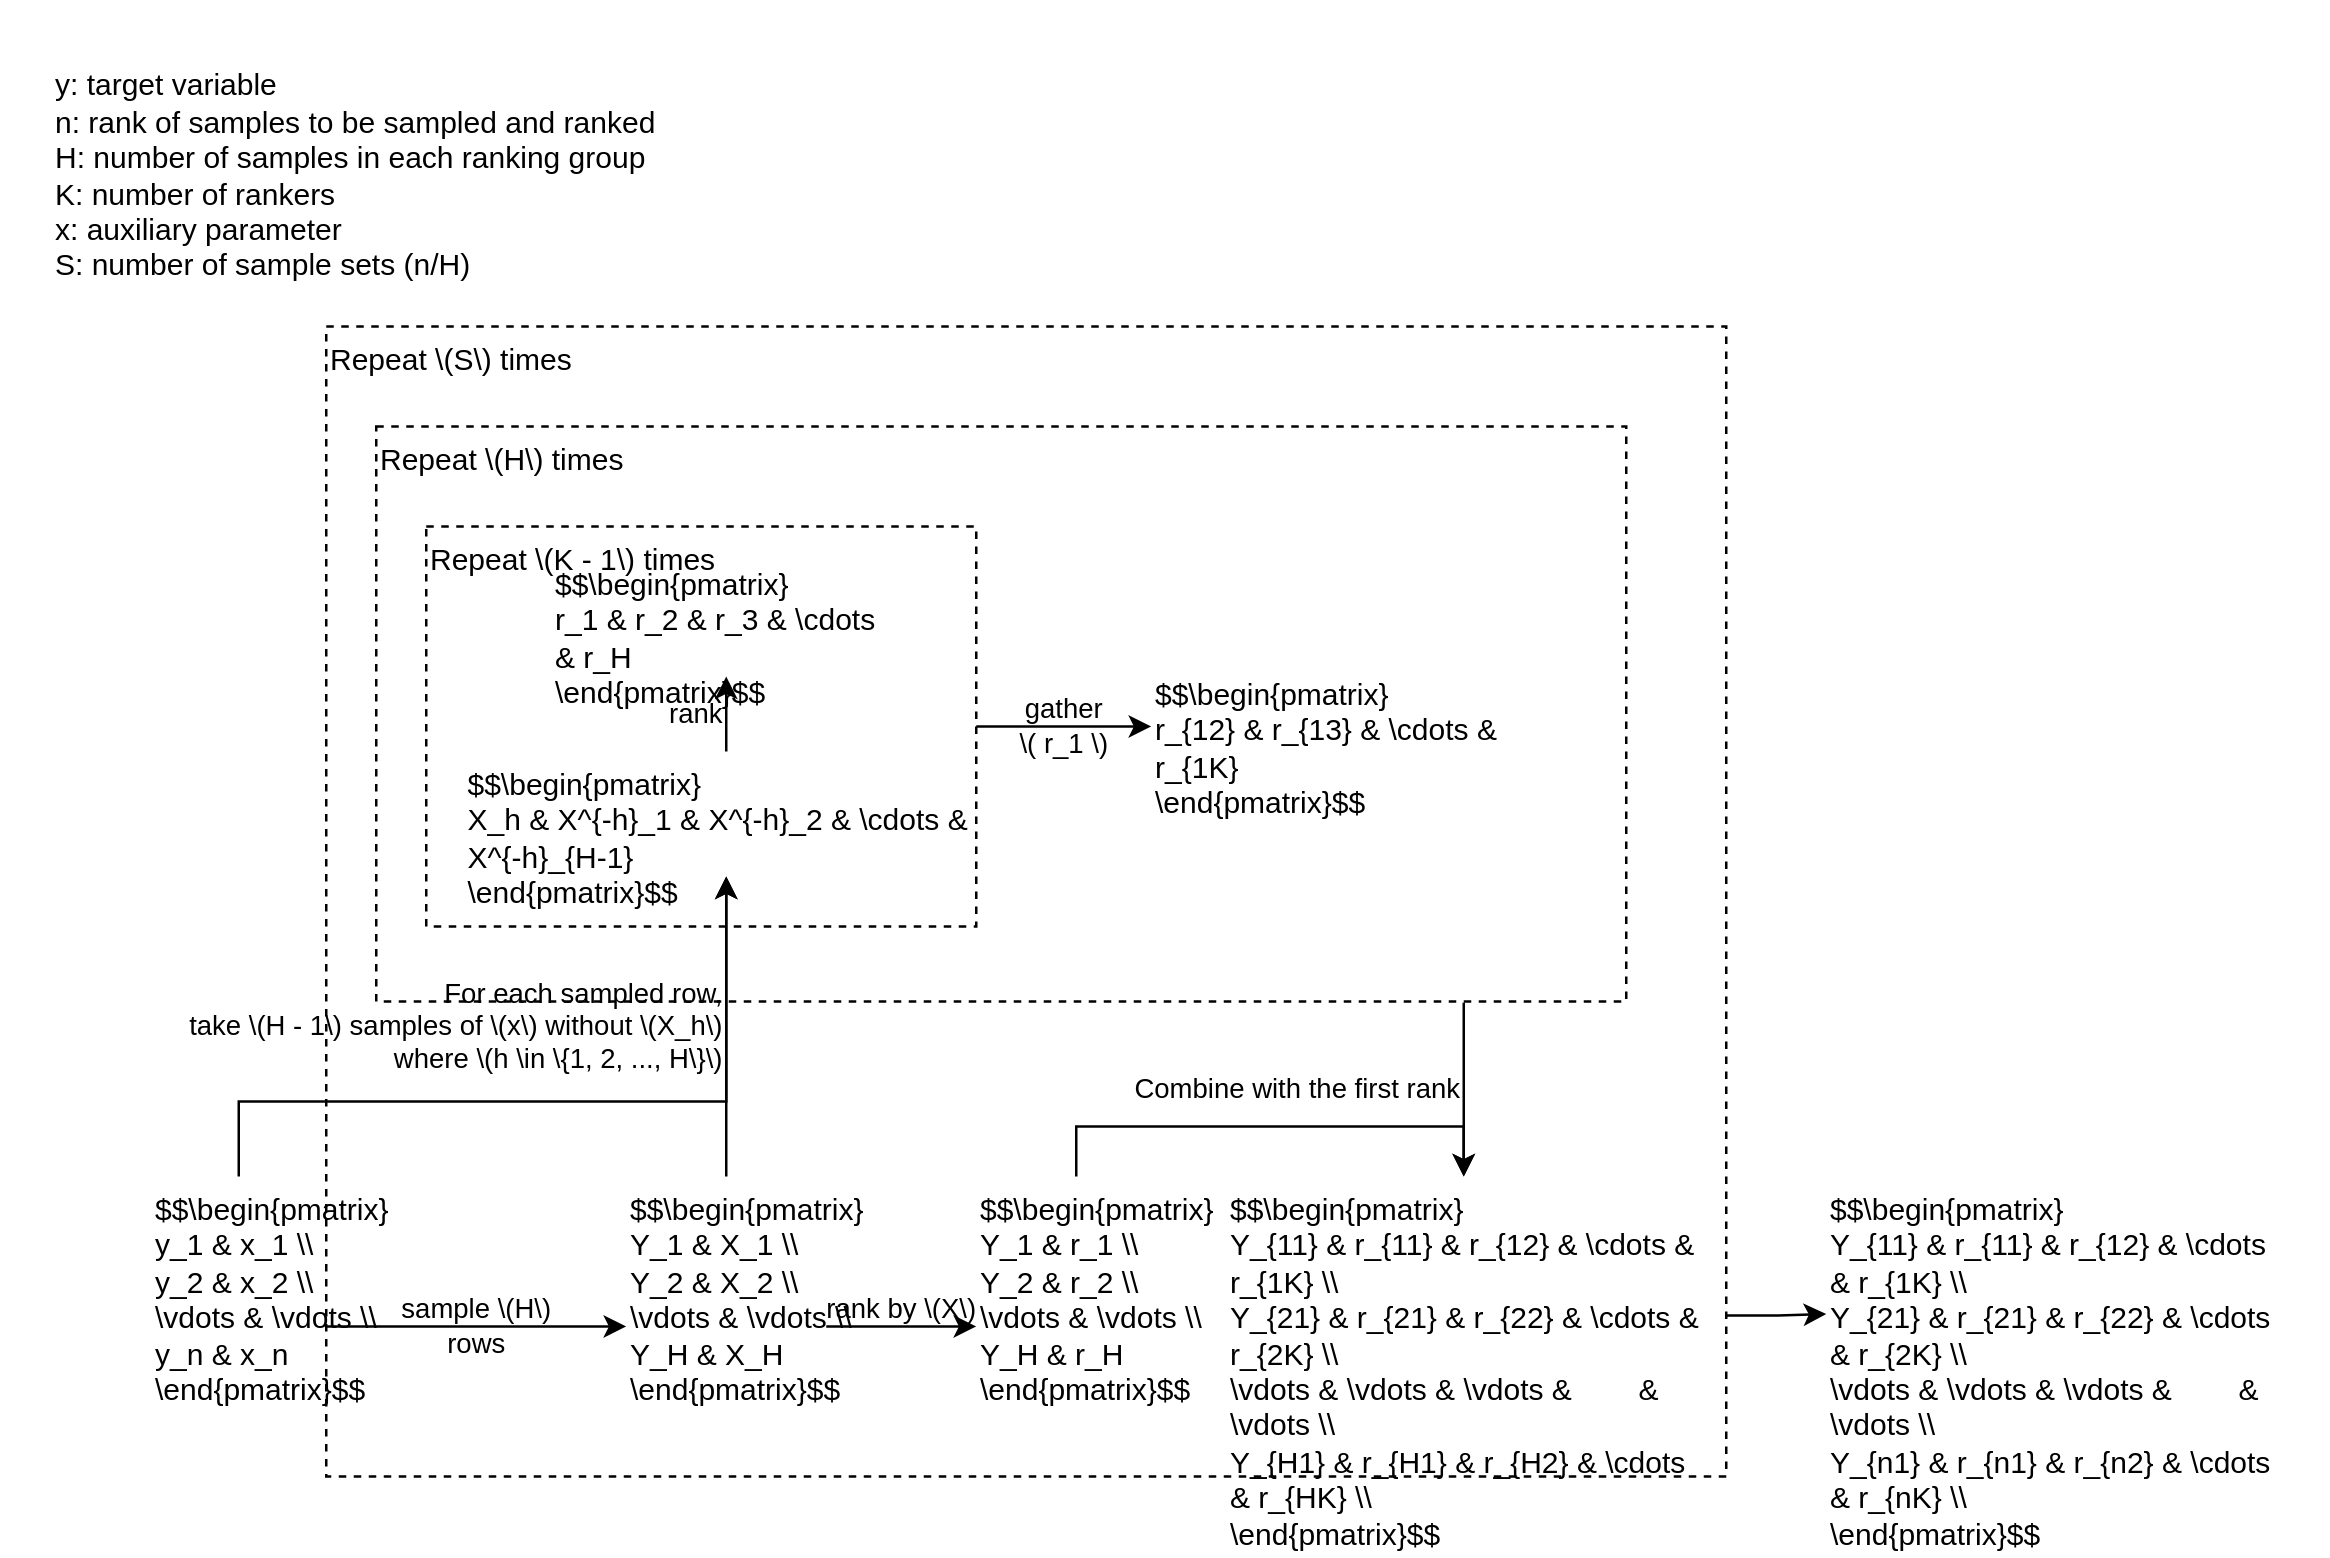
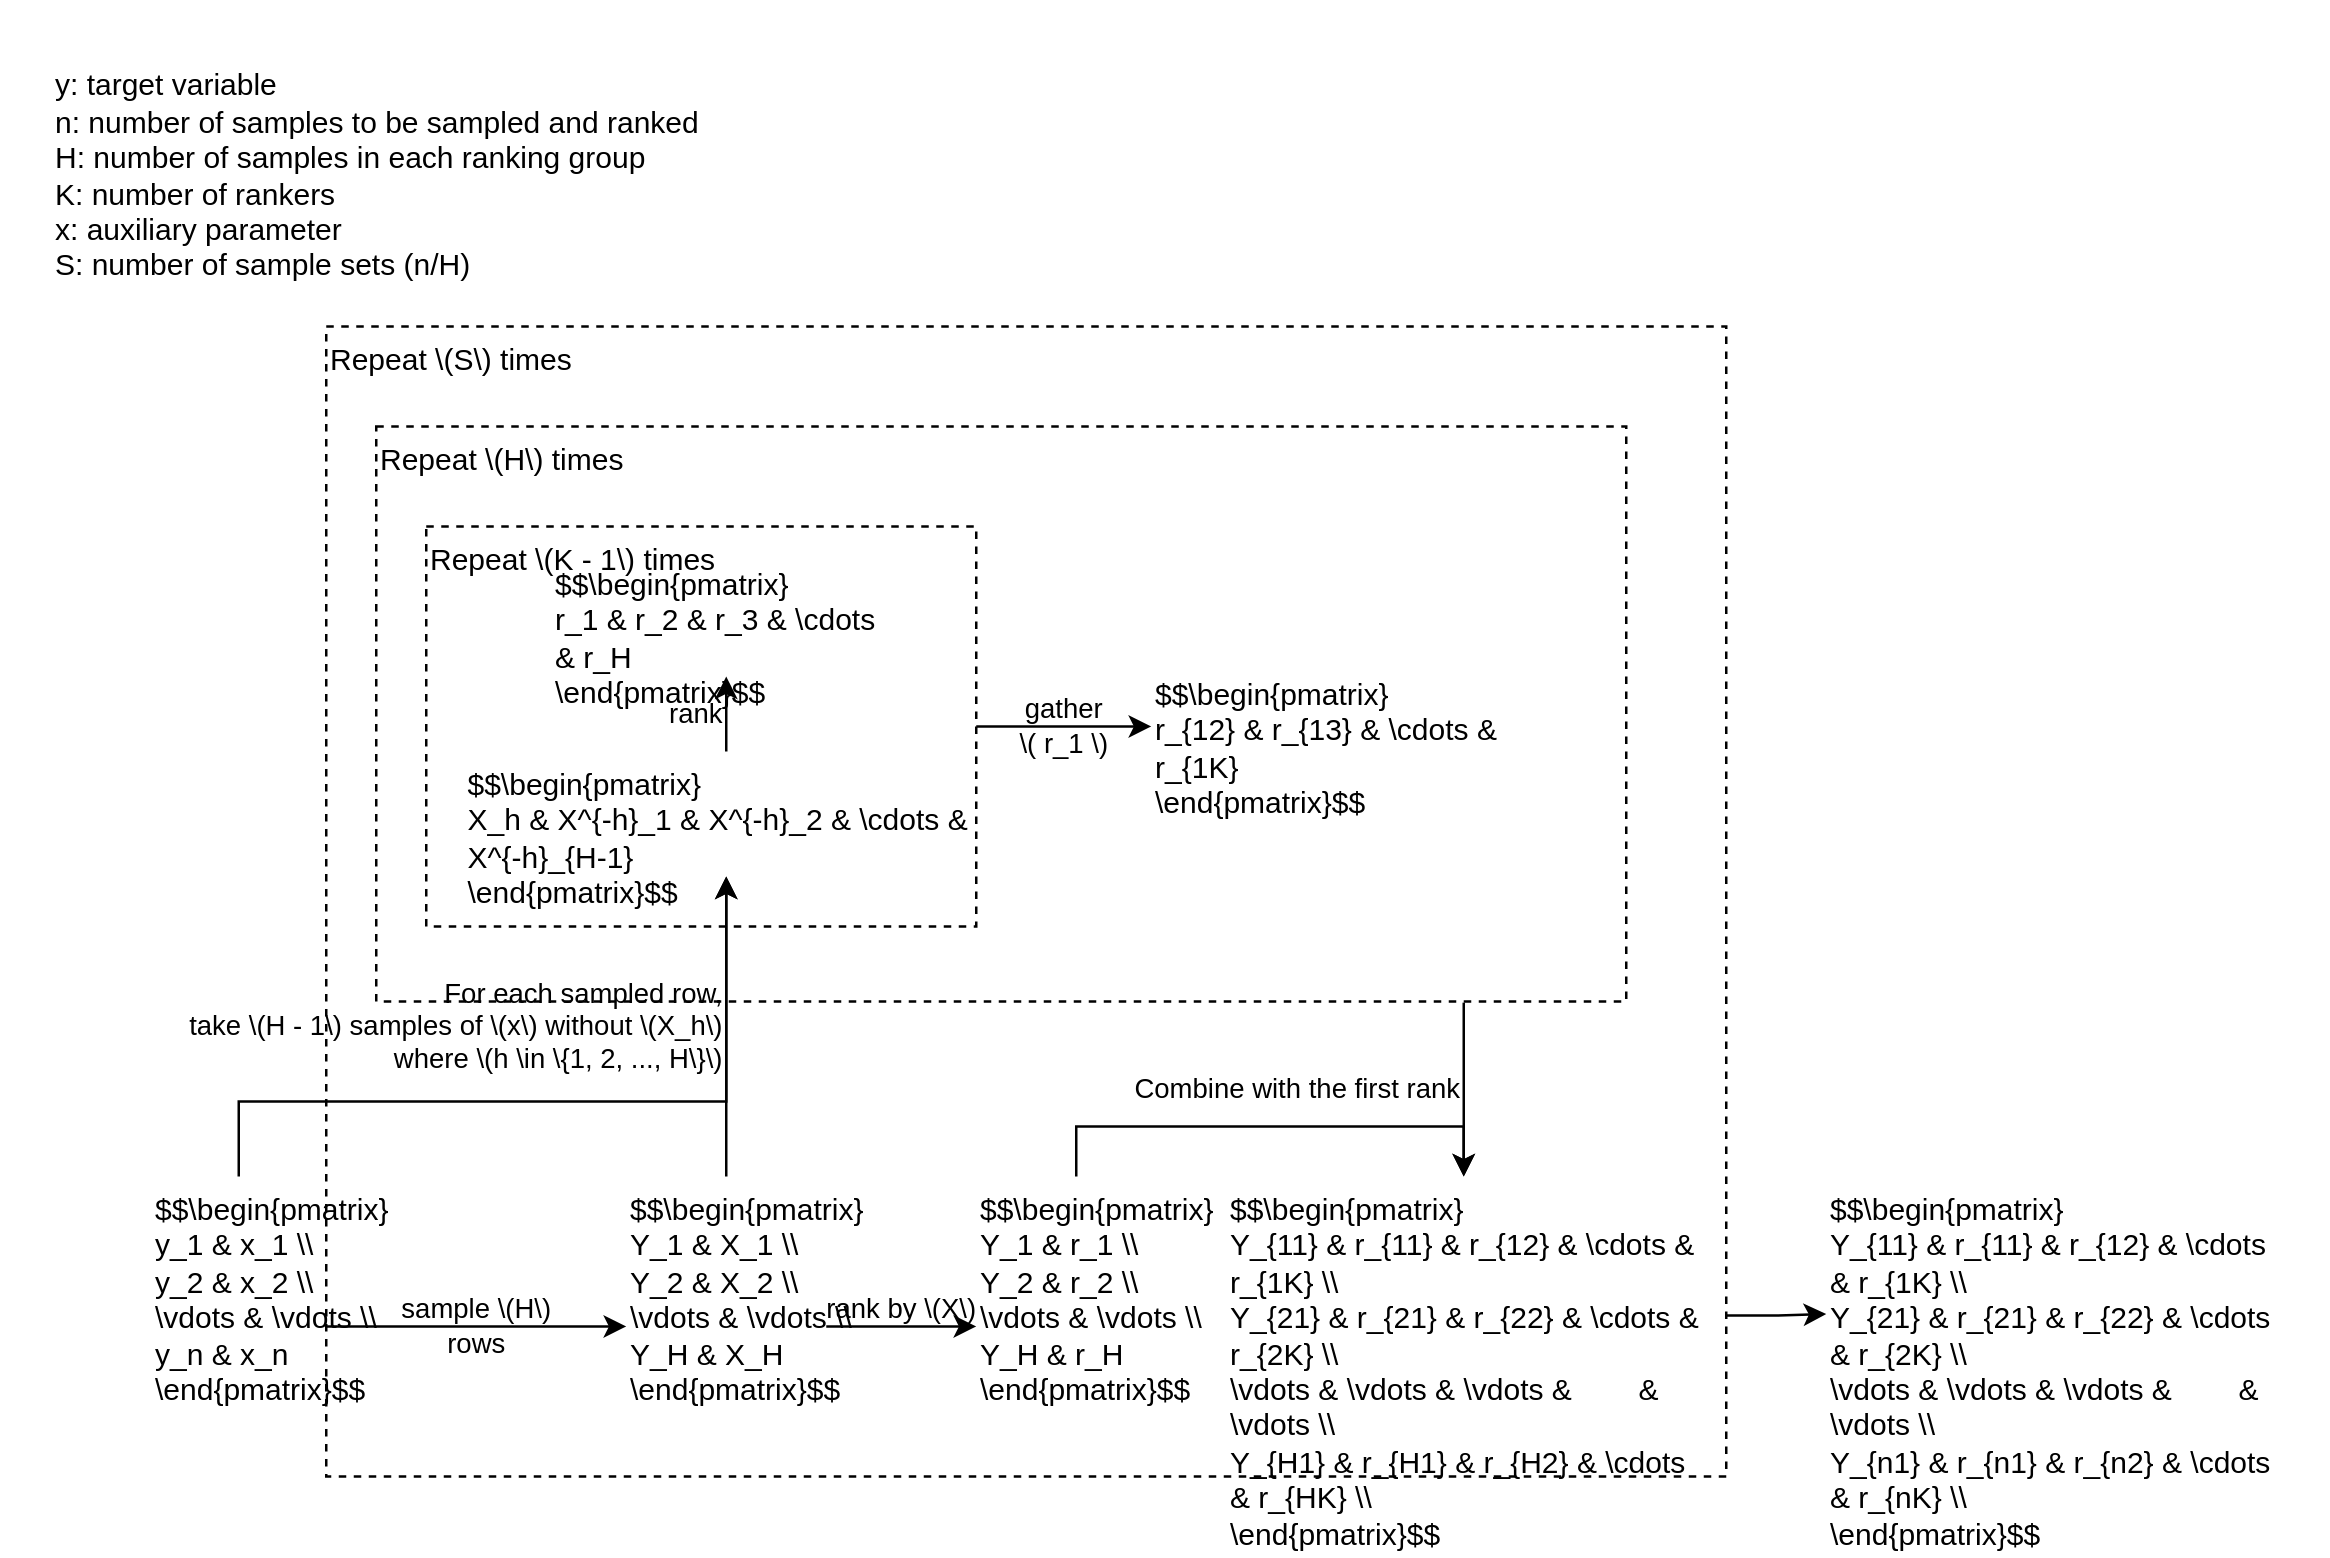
node "y: target variable n: rank of samples to be sampled and ranked H: number of samples in each ranking group K: number of rankers x: auxiliary parameter S: number of sample sets (n/H)": label "y: target variable n: rank of samples to be sampled and ranked H: number of samples in each ranking group K: number of rankers x: auxiliary parameter S: number of sample sets (n/H)" -> "y: target variable n: number of samples to be sampled and ranked H: number of samples in each ranking group K: number of rankers x: auxiliary parameter S: number of sample sets (n/H)"
